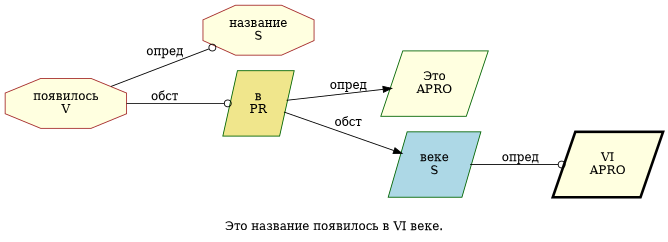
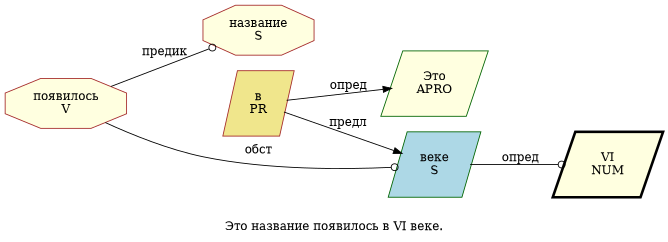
edge "появилось V" -> "название S": label "опред" -> "предик"
edge "появилось V" -> "в PR": now "появилось V" -> "веке S"
node "в PR": color darkgreen -> brown
edge "в PR" -> "веке S": label "обст" -> "предл"
node "VI APRO": label "VI APRO" -> "VI NUM"
